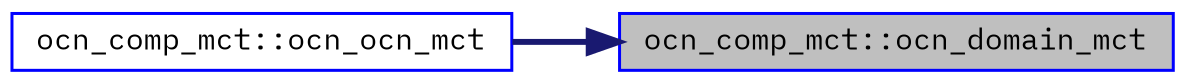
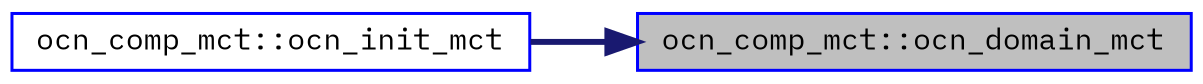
node "ocn_comp_mct::ocn_ocn_mct": label "ocn_comp_mct::ocn_ocn_mct" -> "ocn_comp_mct::ocn_init_mct"
